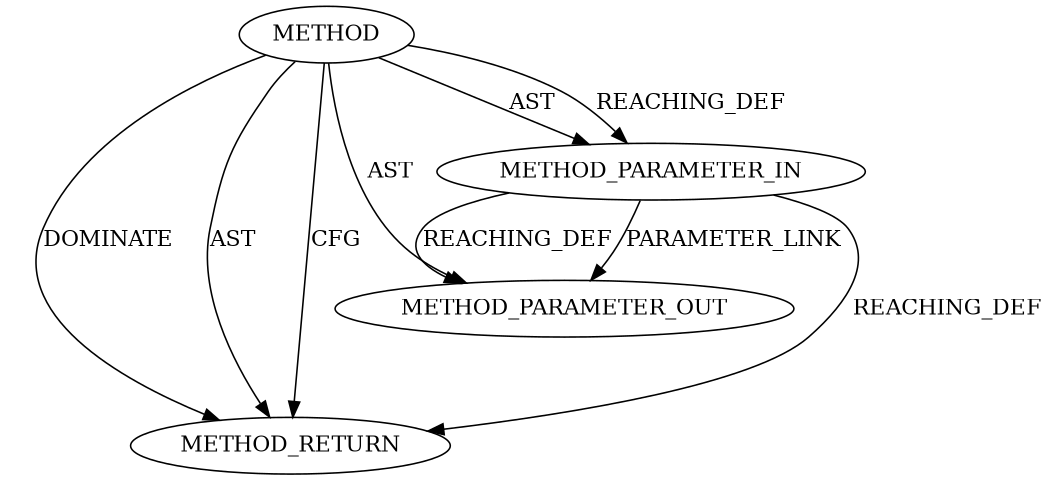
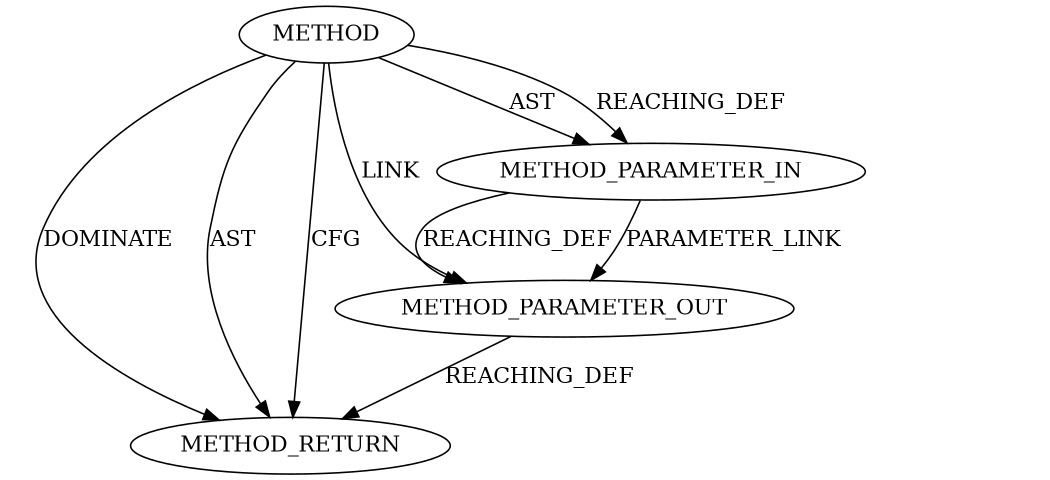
edge "METHOD" -> "METHOD_PARAMETER_OUT": label "AST" -> "LINK"
edge "METHOD_PARAMETER_IN" -> "METHOD_RETURN": now "METHOD_PARAMETER_OUT" -> "METHOD_RETURN"
